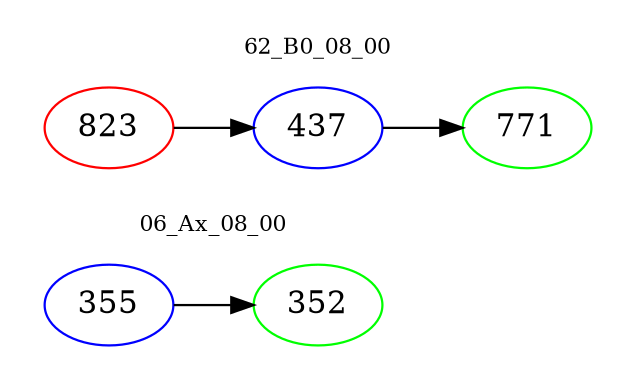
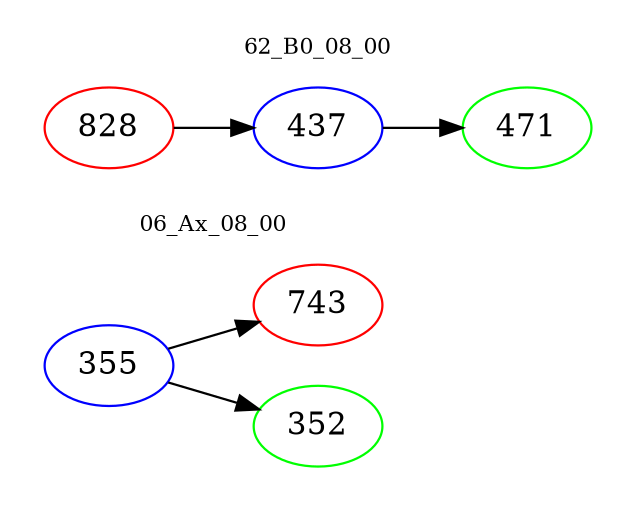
node "823": label "823" -> "828"
node "771": label "771" -> "471"
node "743": added
